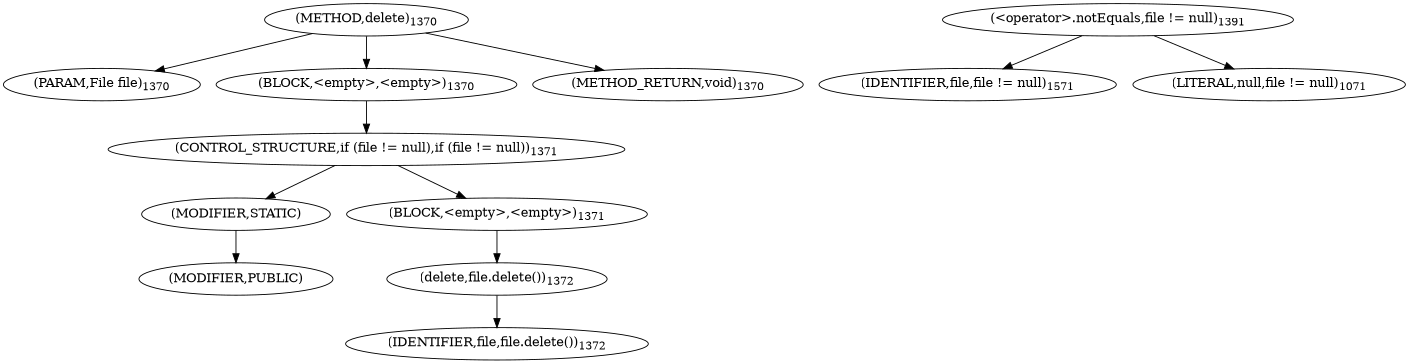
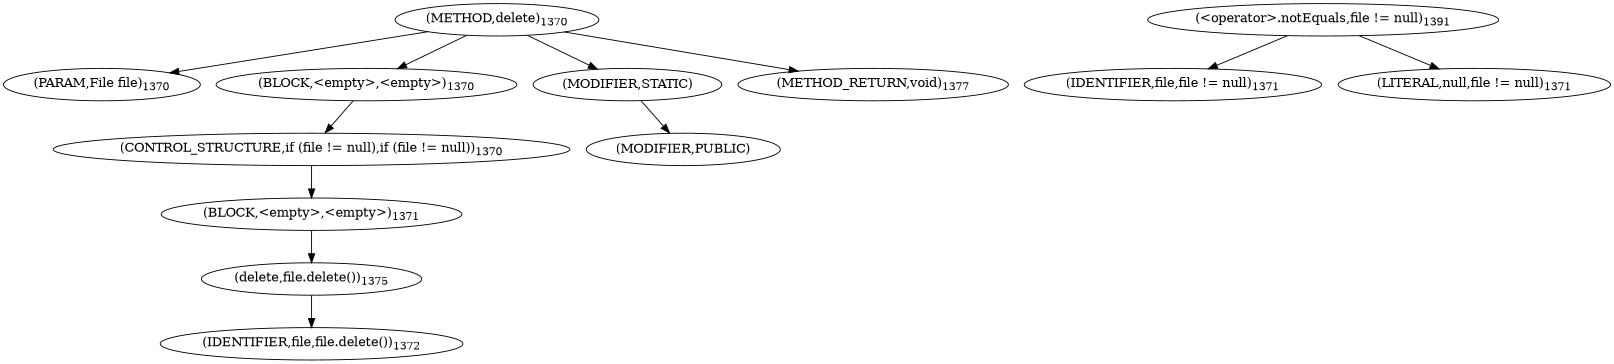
node "(METHOD_RETURN,void)": text "1370" -> "1377"
node "(IDENTIFIER,file,file != null)": text "1571" -> "1371"
node "(LITERAL,null,file != null)": text "1071" -> "1371"
node "(CONTROL_STRUCTURE,if (file != null),if (file != null))": text "1371" -> "1370"
edge "(CONTROL_STRUCTURE,if (file != null),if (file != null))" -> "(MODIFIER,STATIC)": now "(METHOD,delete)" -> "(MODIFIER,STATIC)"
node "(delete,file.delete())": text "1372" -> "1375"
